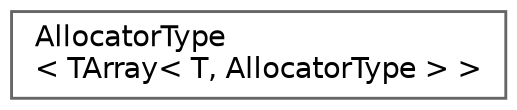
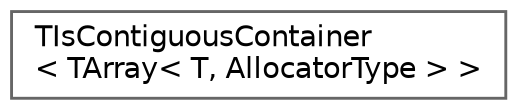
node "AllocatorType < TArray< T, AllocatorType > >": label "AllocatorType < TArray< T, AllocatorType > >" -> "TIsContiguousContainer < TArray< T, AllocatorType > >"
